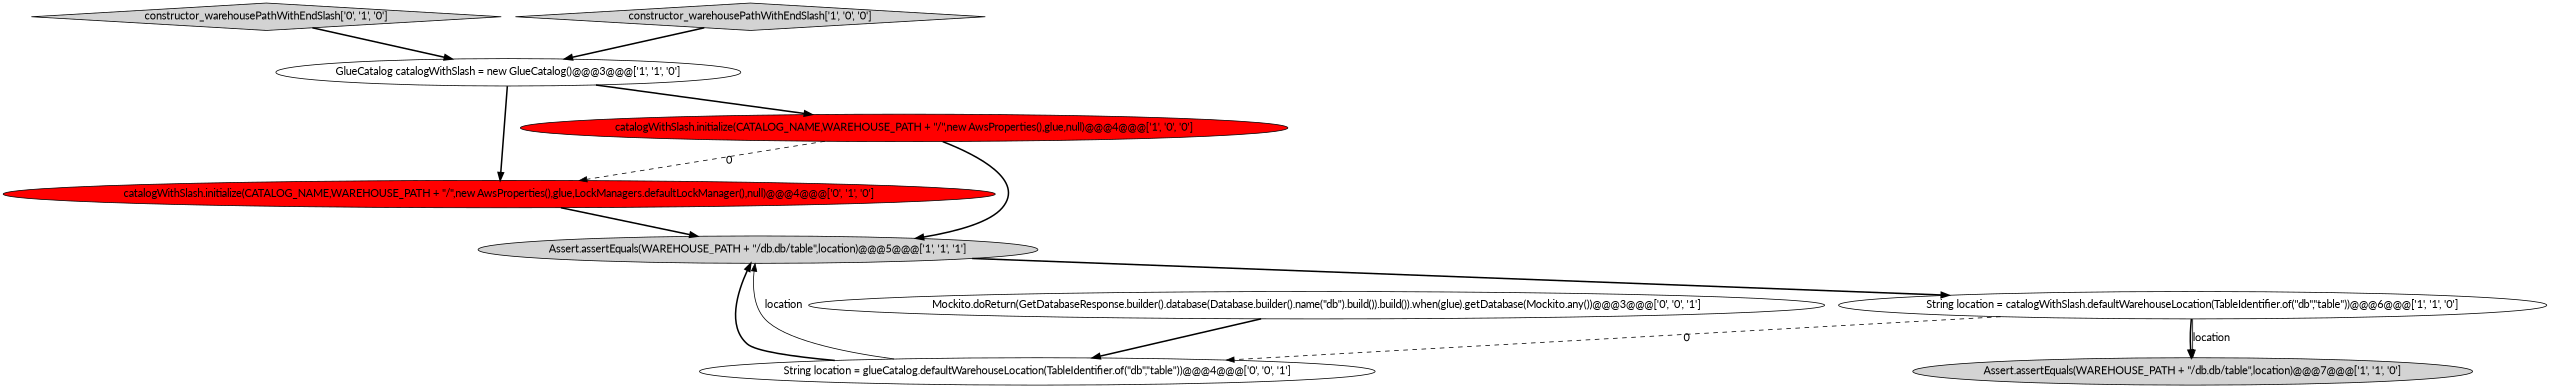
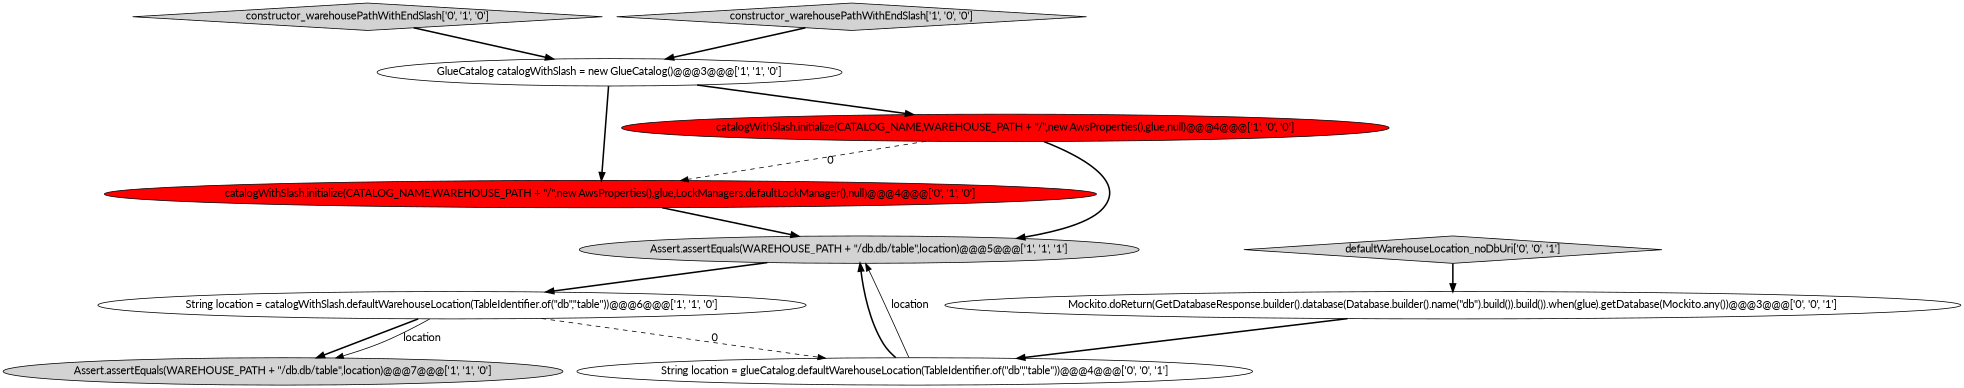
node "defaultWarehouseLocation_noDbUri['0', '0', '1']": added
